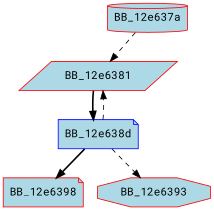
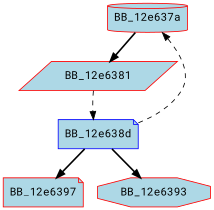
edge "BB_12e637a" -> "BB_12e6381": style dashed -> bold
edge "BB_12e6381" -> "BB_12e638d": style bold -> dashed
edge "BB_12e638d" -> "BB_12e6381": now "BB_12e638d" -> "BB_12e637a"
edge "BB_12e638d" -> "BB_12e6393": style dashed -> bold
node "BB_12e6398": label "BB_12e6398" -> "BB_12e6397"
